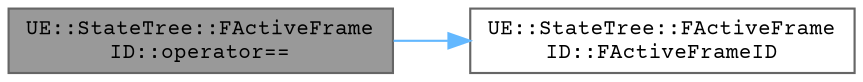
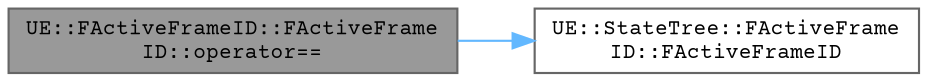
node "UE::StateTree::FActiveFrame ID::operator==": label "UE::StateTree::FActiveFrame ID::operator==" -> "UE::FActiveFrameID::FActiveFrame ID::operator=="
